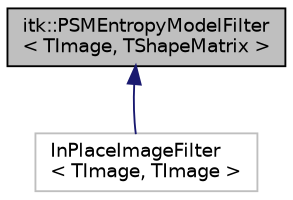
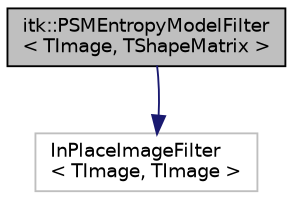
edge "InPlaceImageFilter < TImage, TImage >" -> "itk::PSMEntropyModelFilter < TImage, TShapeMatrix >": reversed
